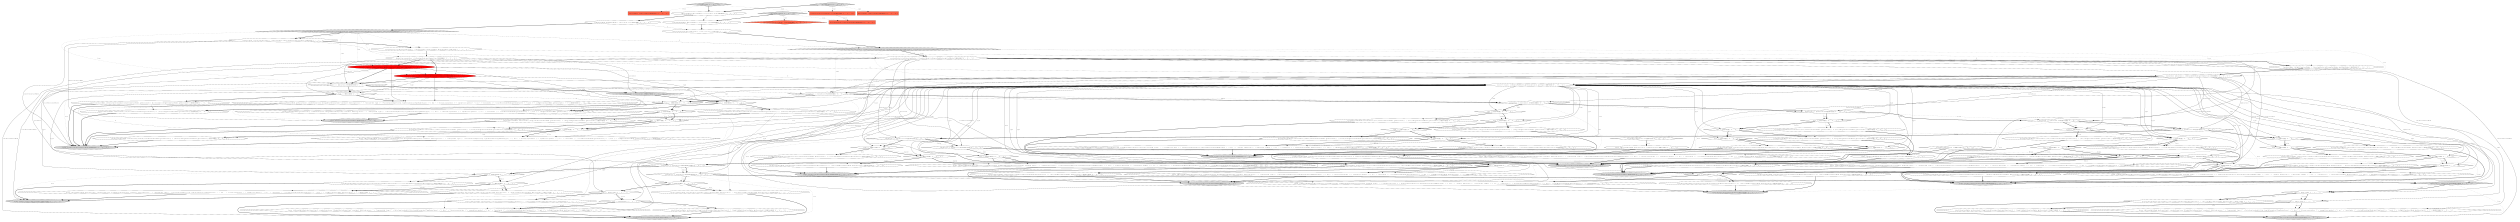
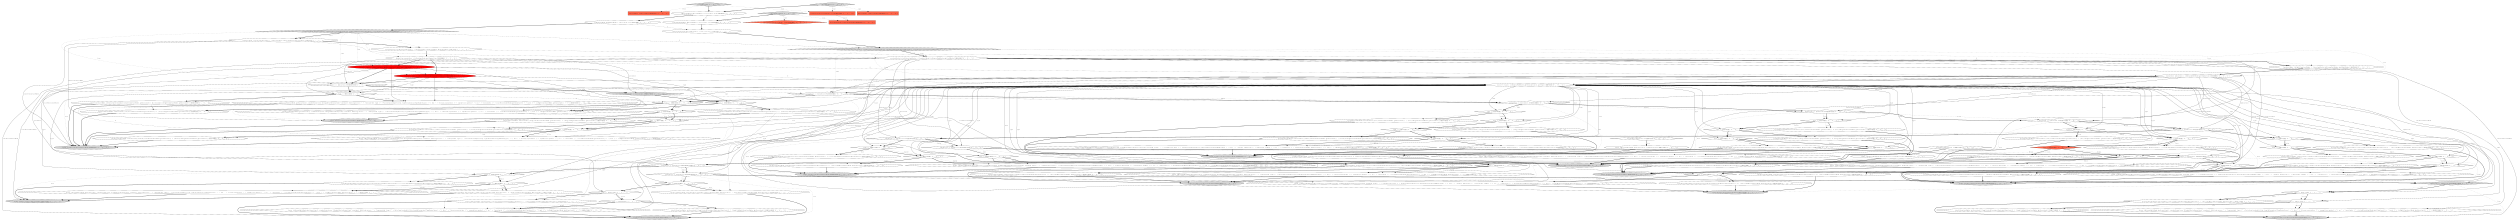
node "type == @@@81@@@['0', '0', '1']": fillcolor white -> tomato
